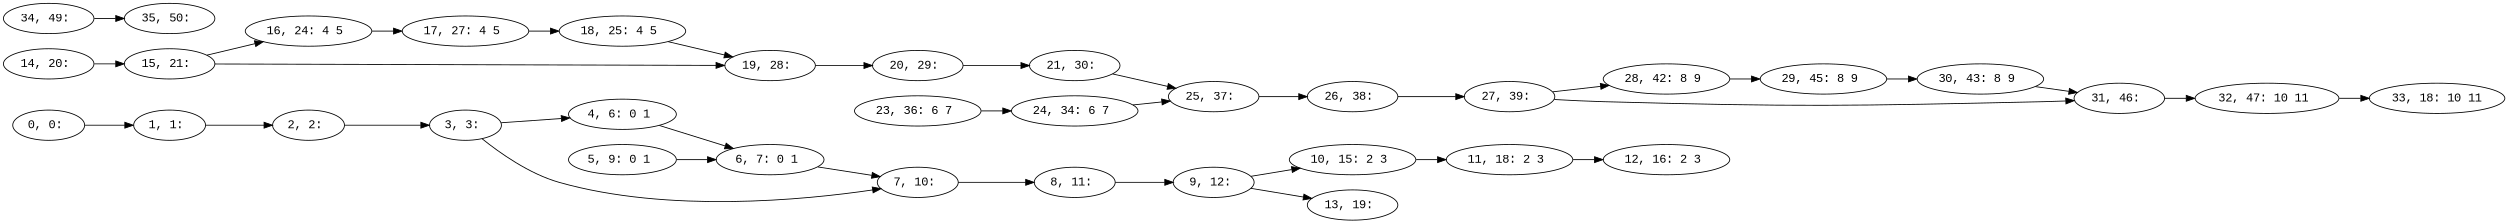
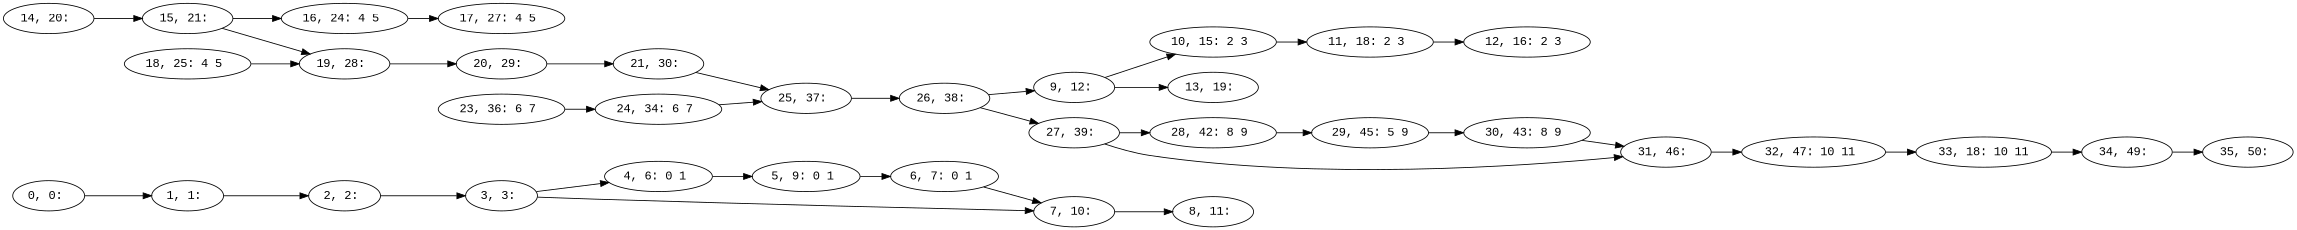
edge "17, 27: 4 5" -> "18, 25: 4 5": removed
node "29, 45: 8 9": label "29, 45: 8 9" -> "29, 45: 5 9"
edge "4, 6: 0 1" -> "6, 7: 0 1": now "4, 6: 0 1" -> "5, 9: 0 1"
edge "33, 18: 10 11" -> "34, 49:": added
edge "8, 11:" -> "9, 12:": now "26, 38:" -> "9, 12:"
